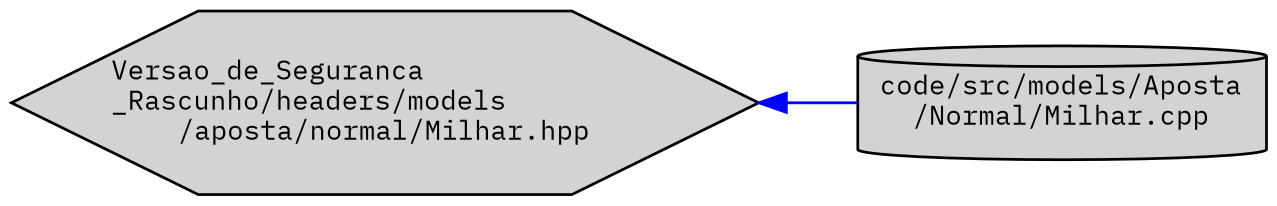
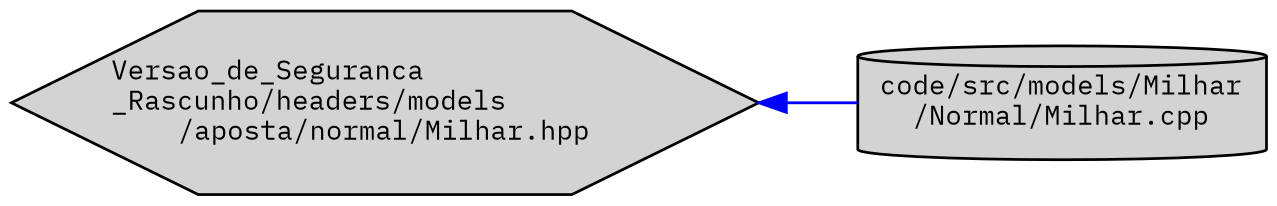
node "code/src/models/Aposta /Normal/Milhar.cpp": label "code/src/models/Aposta /Normal/Milhar.cpp" -> "code/src/models/Milhar /Normal/Milhar.cpp"
